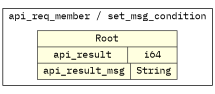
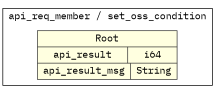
cluster "api_req_member / set_msg_condition": label "api_req_member / set_msg_condition" -> "api_req_member / set_oss_condition"
